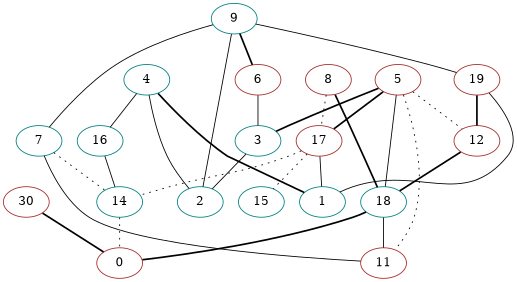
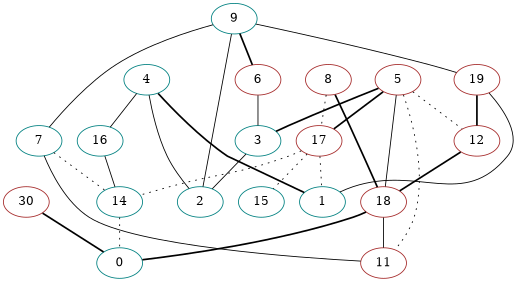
edge "17" -- "1": style solid -> dotted
node "18": color teal -> brown
node "0": color brown -> teal
